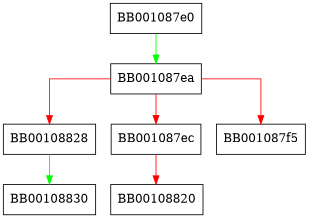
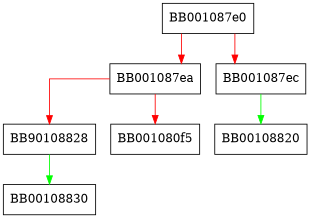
edge "BB001087e0" -> "BB001087ea": color green -> red
edge "BB001087ea" -> "BB001087ec": now "BB001087e0" -> "BB001087ec"
node "BB00108828": label "BB00108828" -> "BB90108828"
node "BB001087f5": label "BB001087f5" -> "BB001080f5"
edge "BB001087ec" -> "BB00108820": color red -> green
